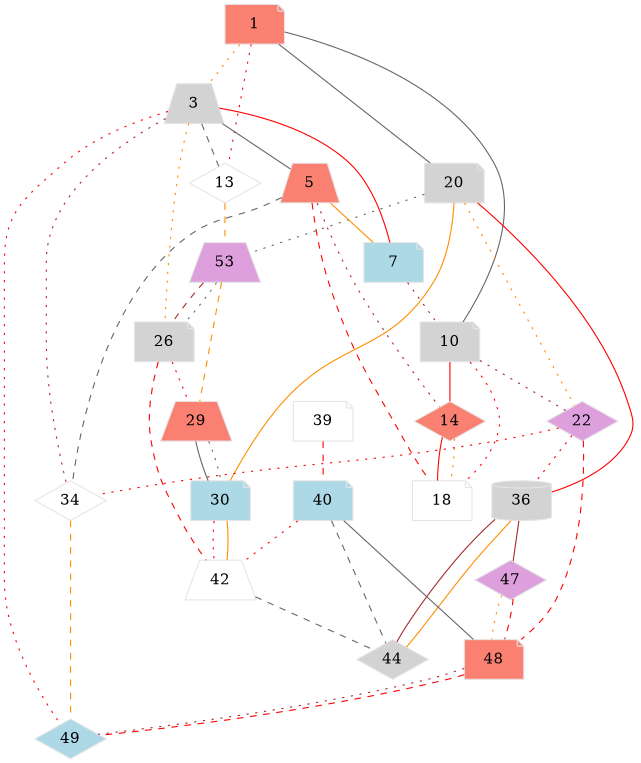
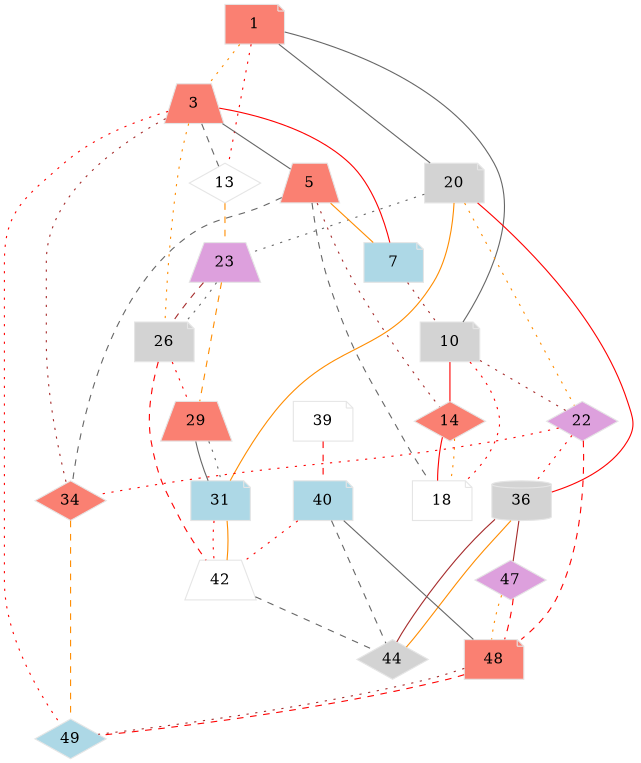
node "3": fillcolor lightgrey -> salmon
node "53": label "53" -> "23"
edge "5" -- "18": color red -> gray40
node "34": fillcolor white -> salmon
node "30": label "30" -> "31"
